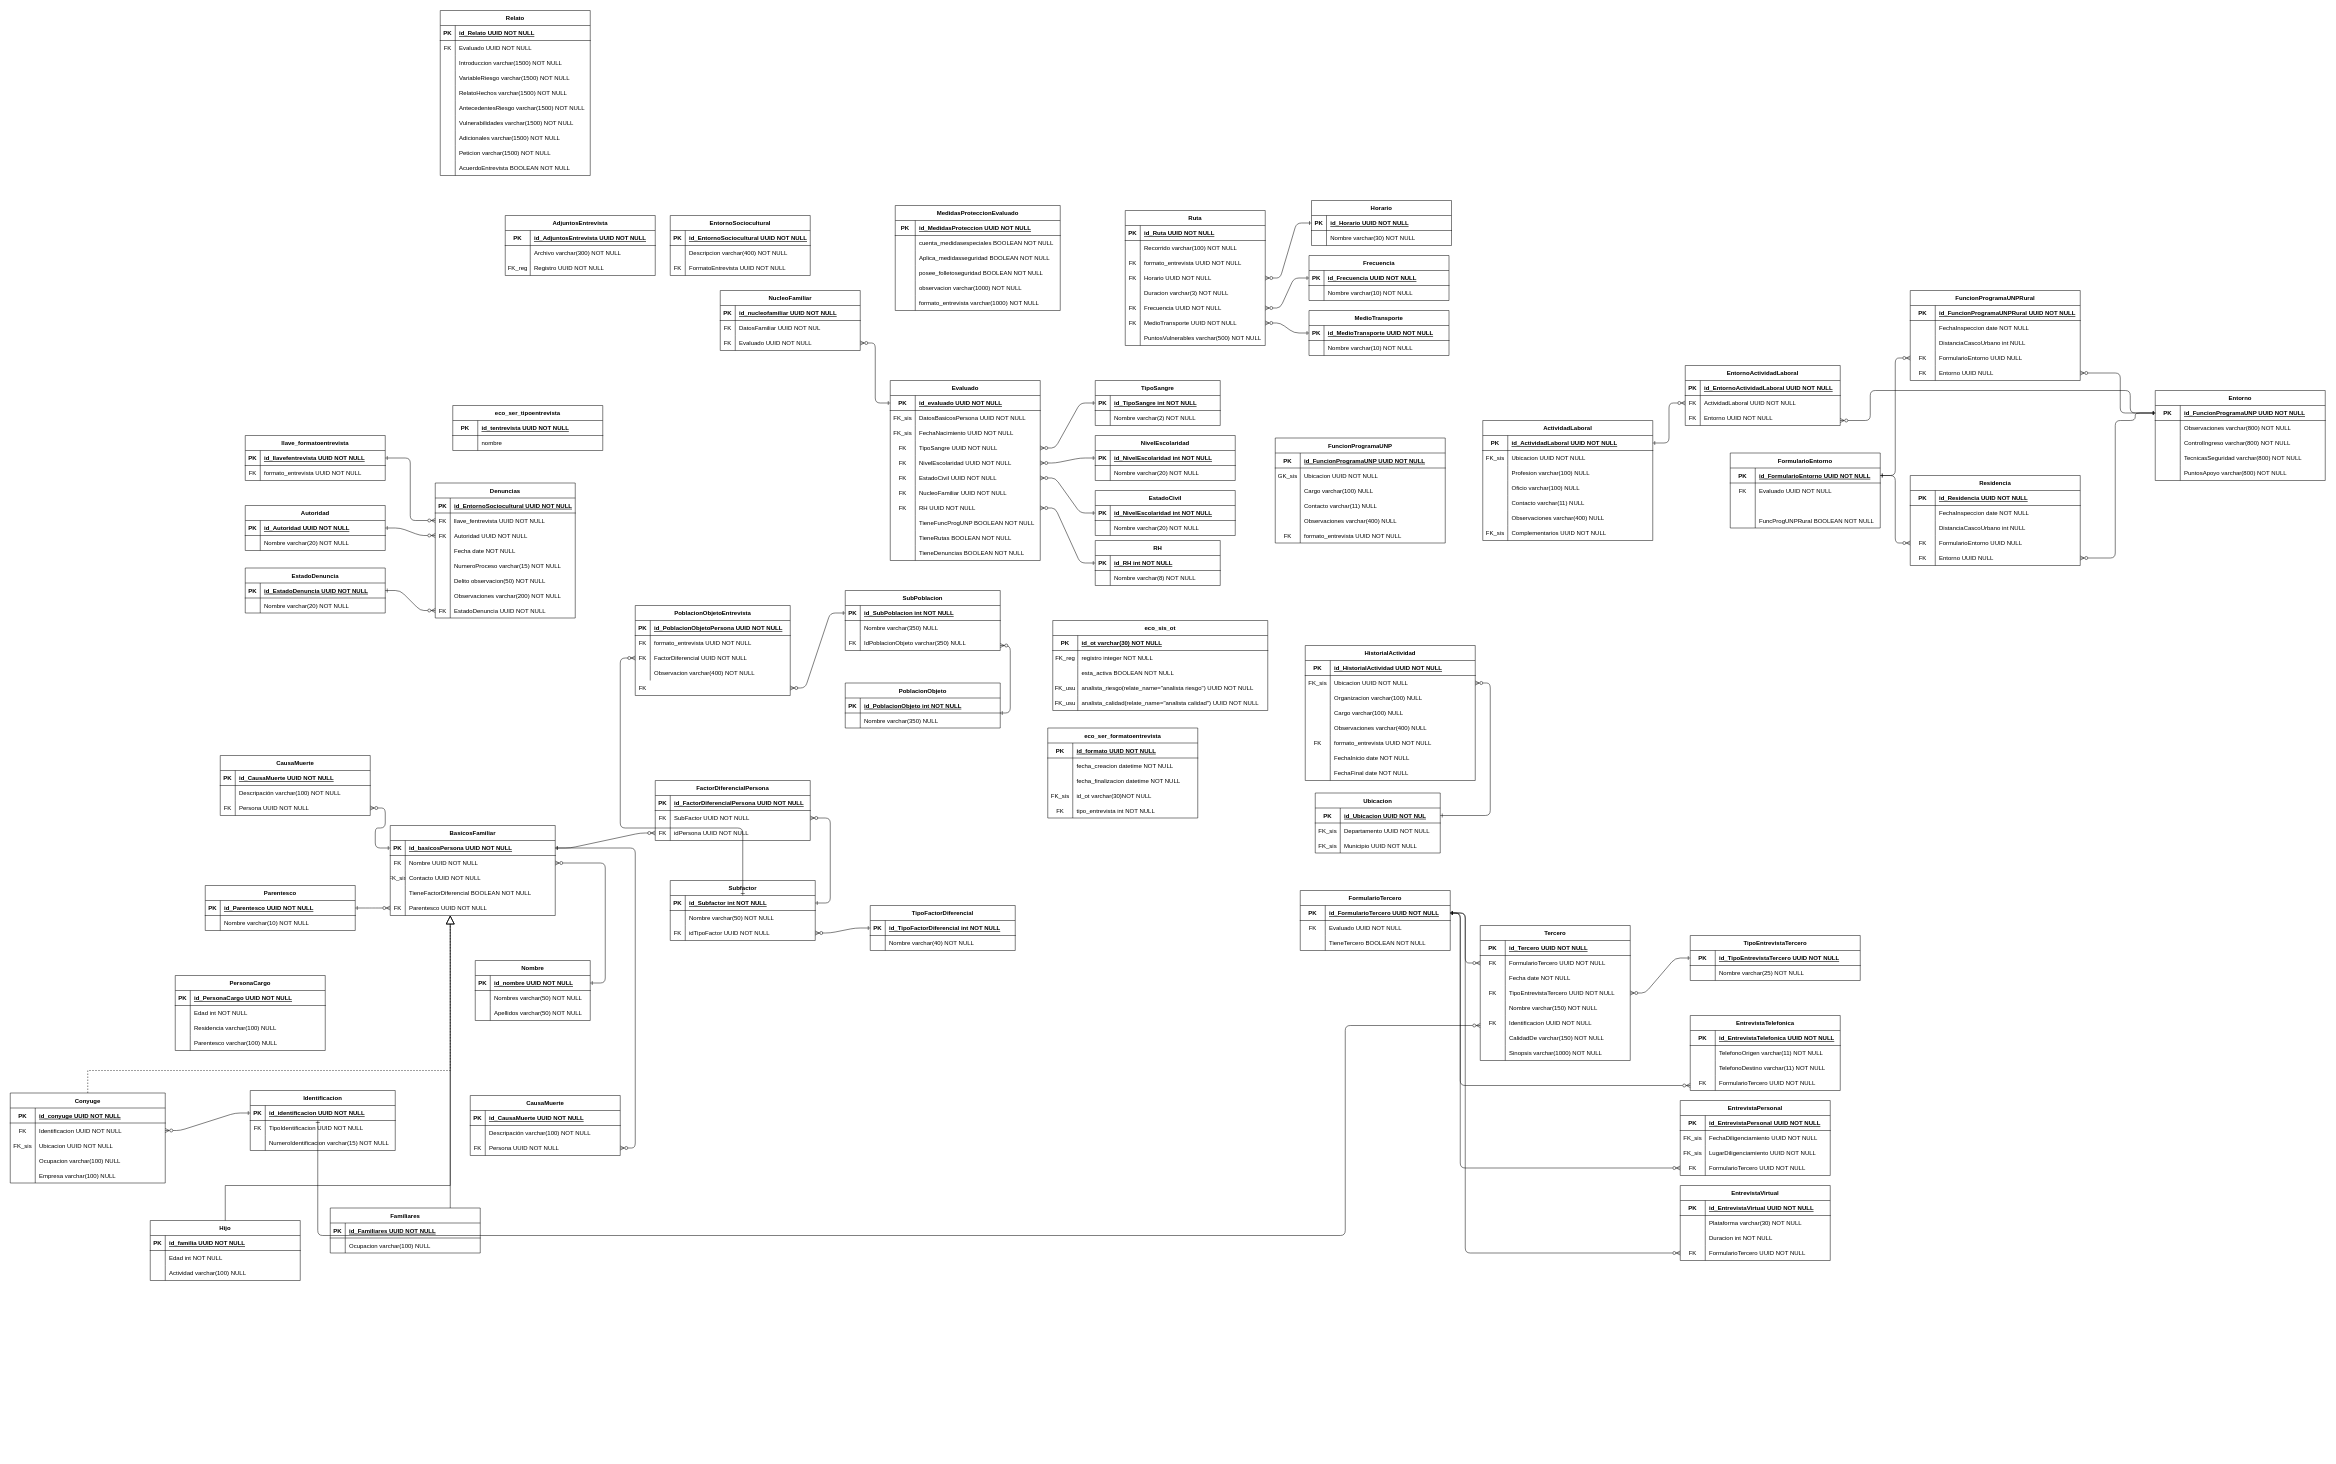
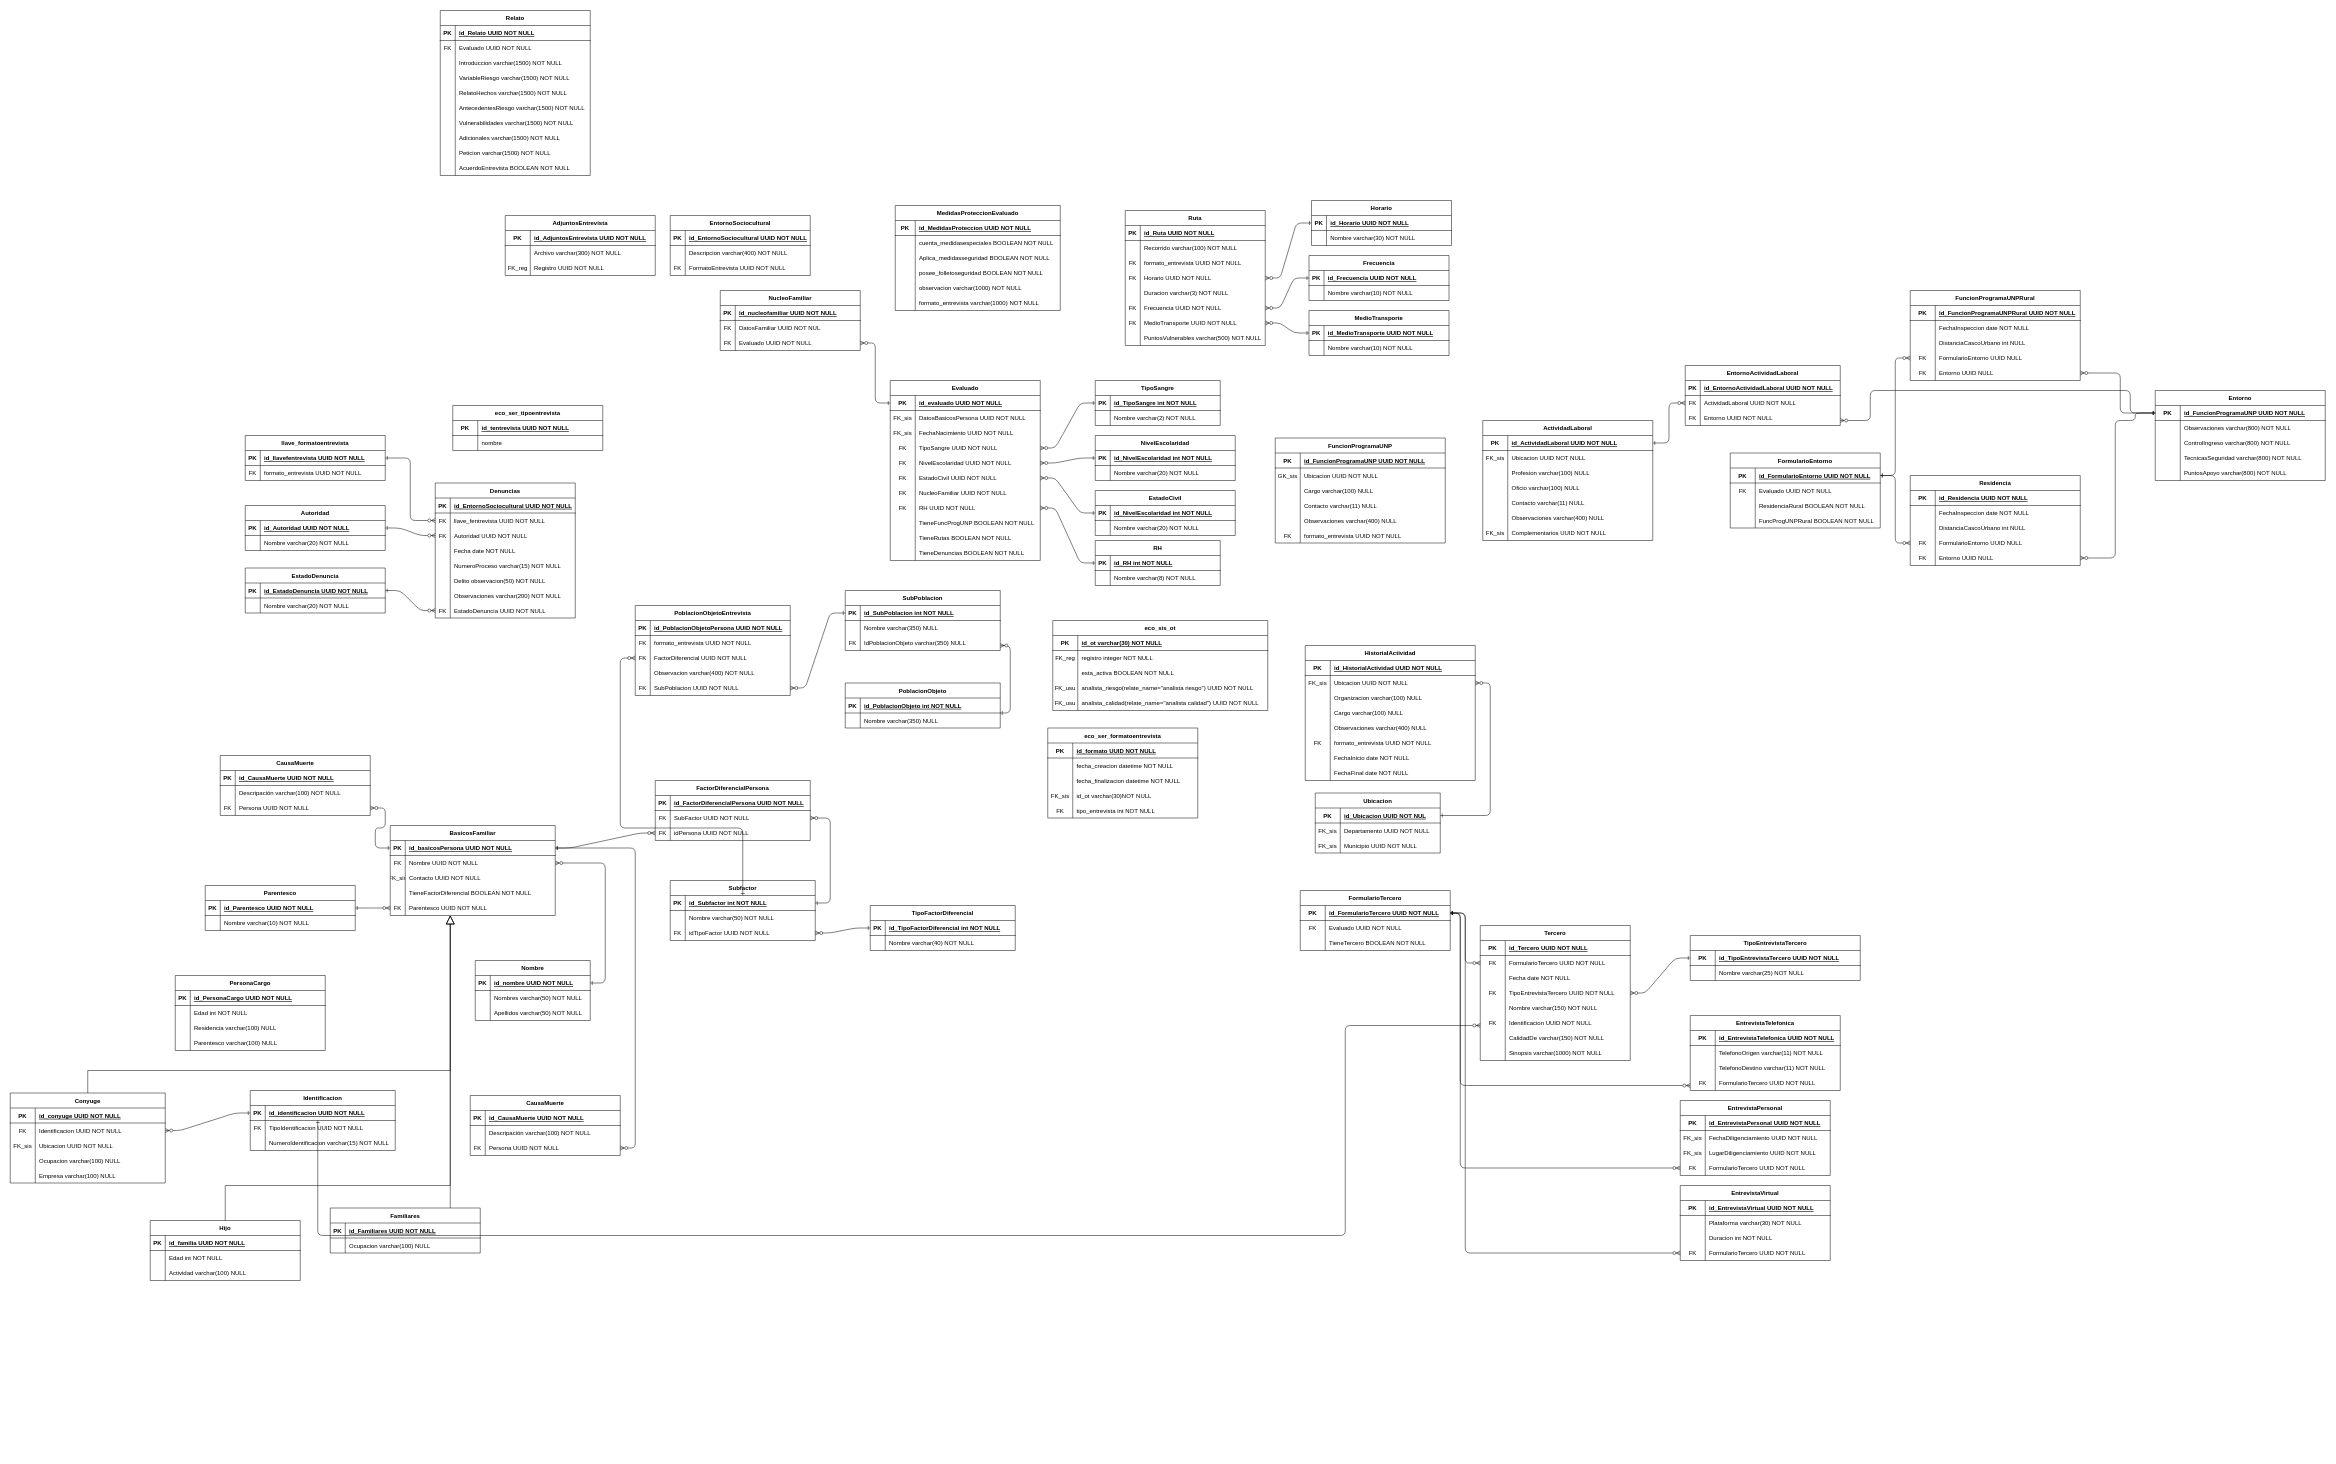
node "ResidenciaRural BOOLEAN NOT NULL": added
node "SubPoblacion UUID NOT NULL": added
edge "Conyuge" -> "BasicosFamiliar": style dashed -> solid
